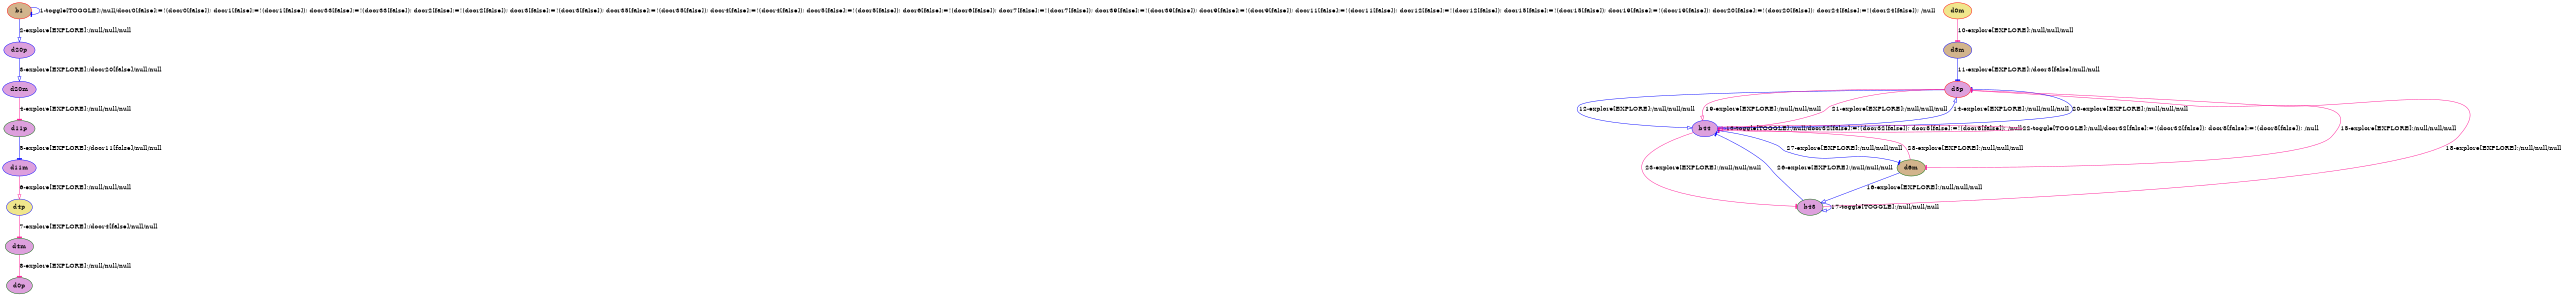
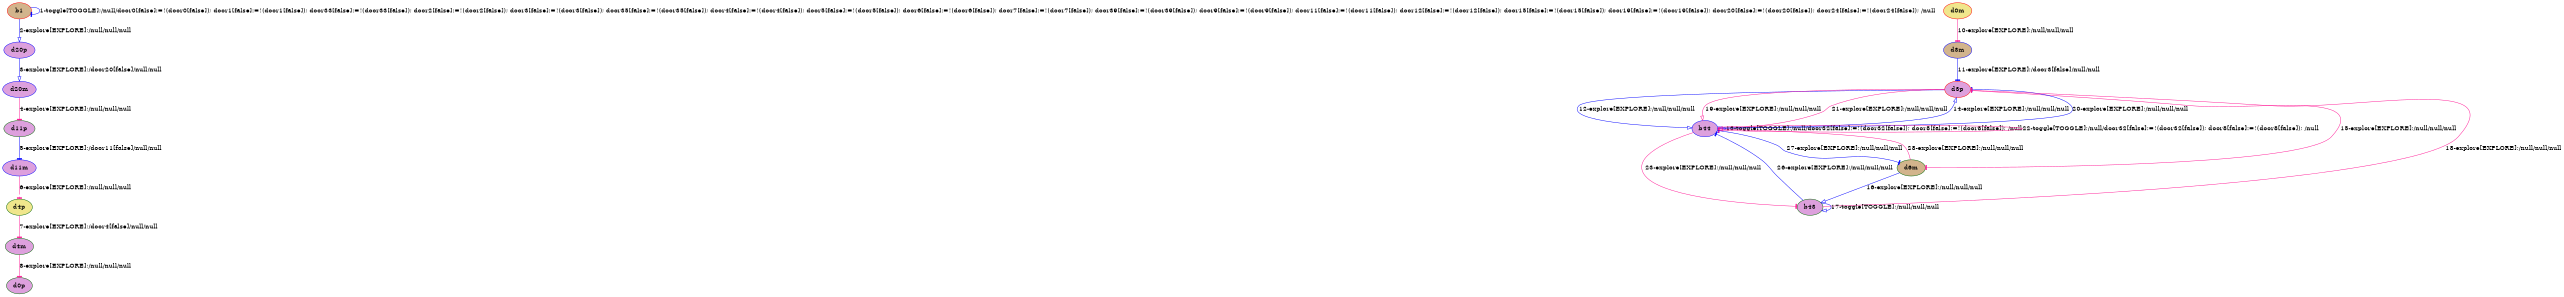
edge "d11m" -> "d4p": arrowhead onormal -> tee
node "d4p": color blue -> darkgreen
